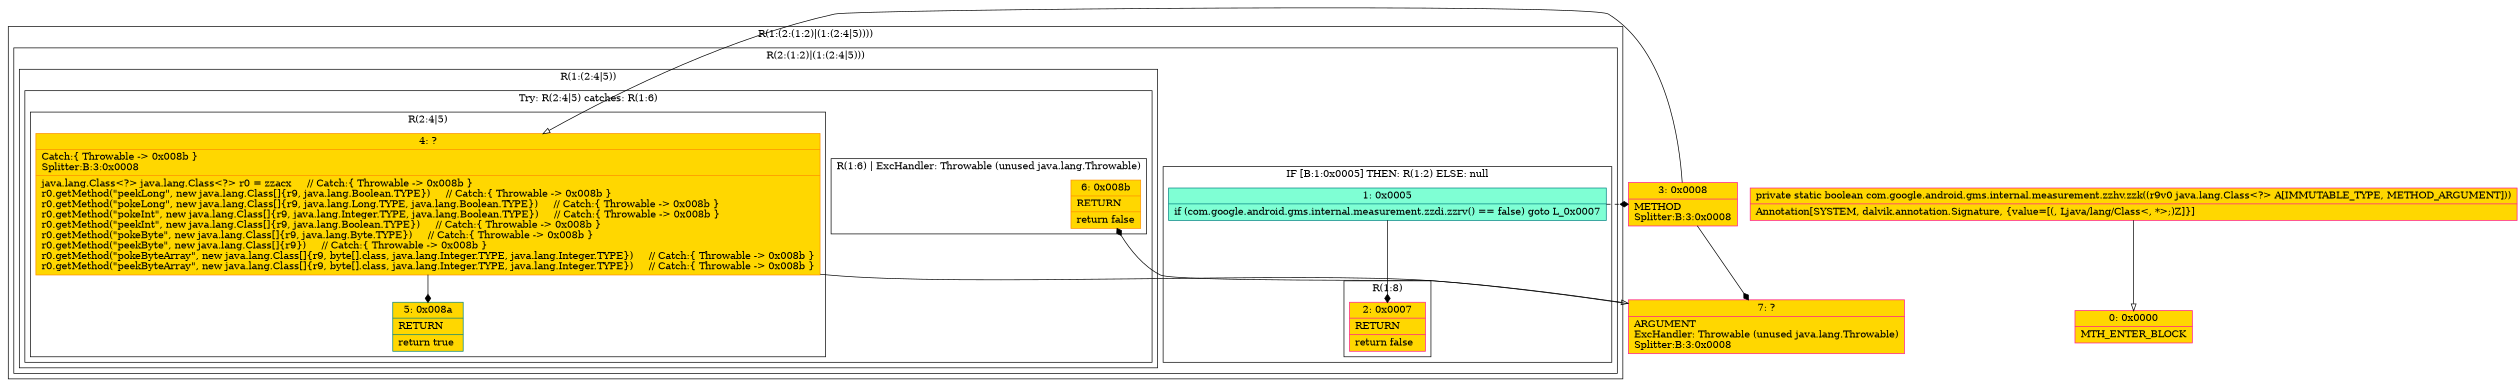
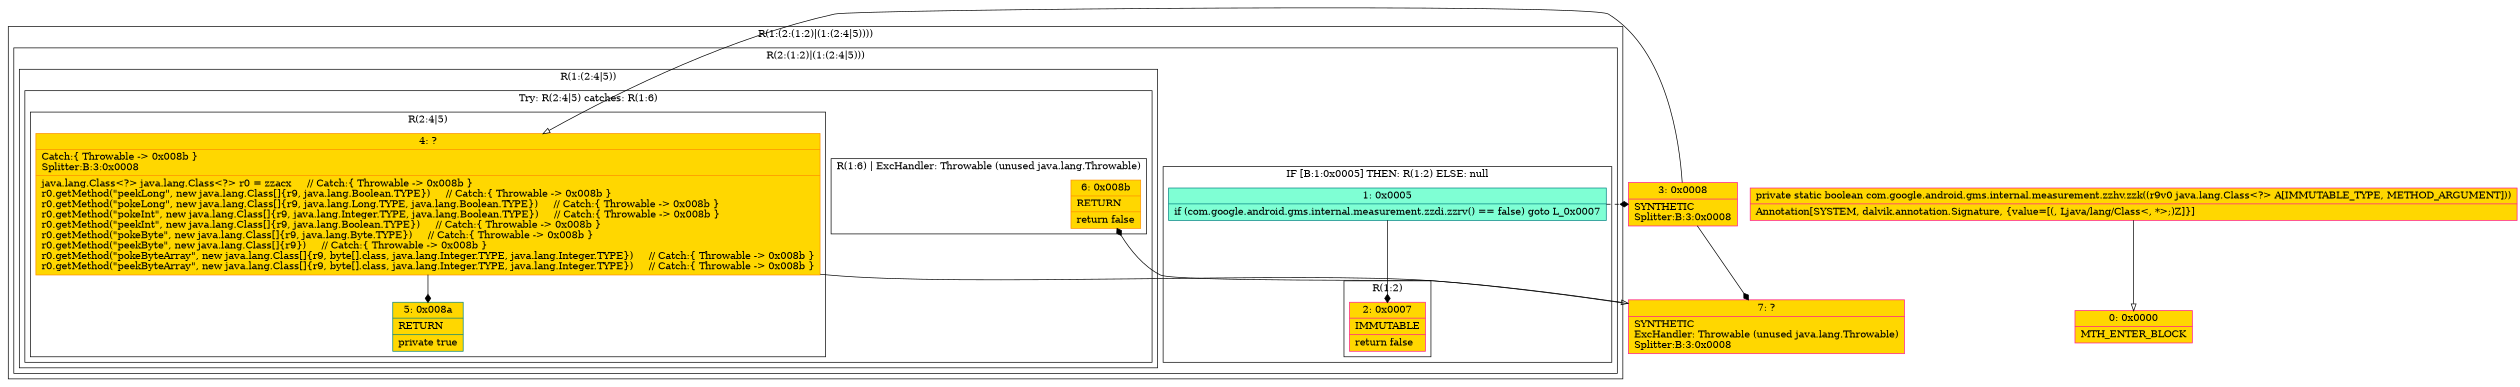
node "3: 0x0008": text "METHOD" -> "SYNTHETIC"
cluster "R(1:8)": label "R(1:8)" -> "R(1:2)"
node "7: ?": text "ARGUMENT" -> "SYNTHETIC"
node "2: 0x0007": text "RETURN" -> "IMMUTABLE"
node "5: 0x008a": text "return true" -> "private true"
